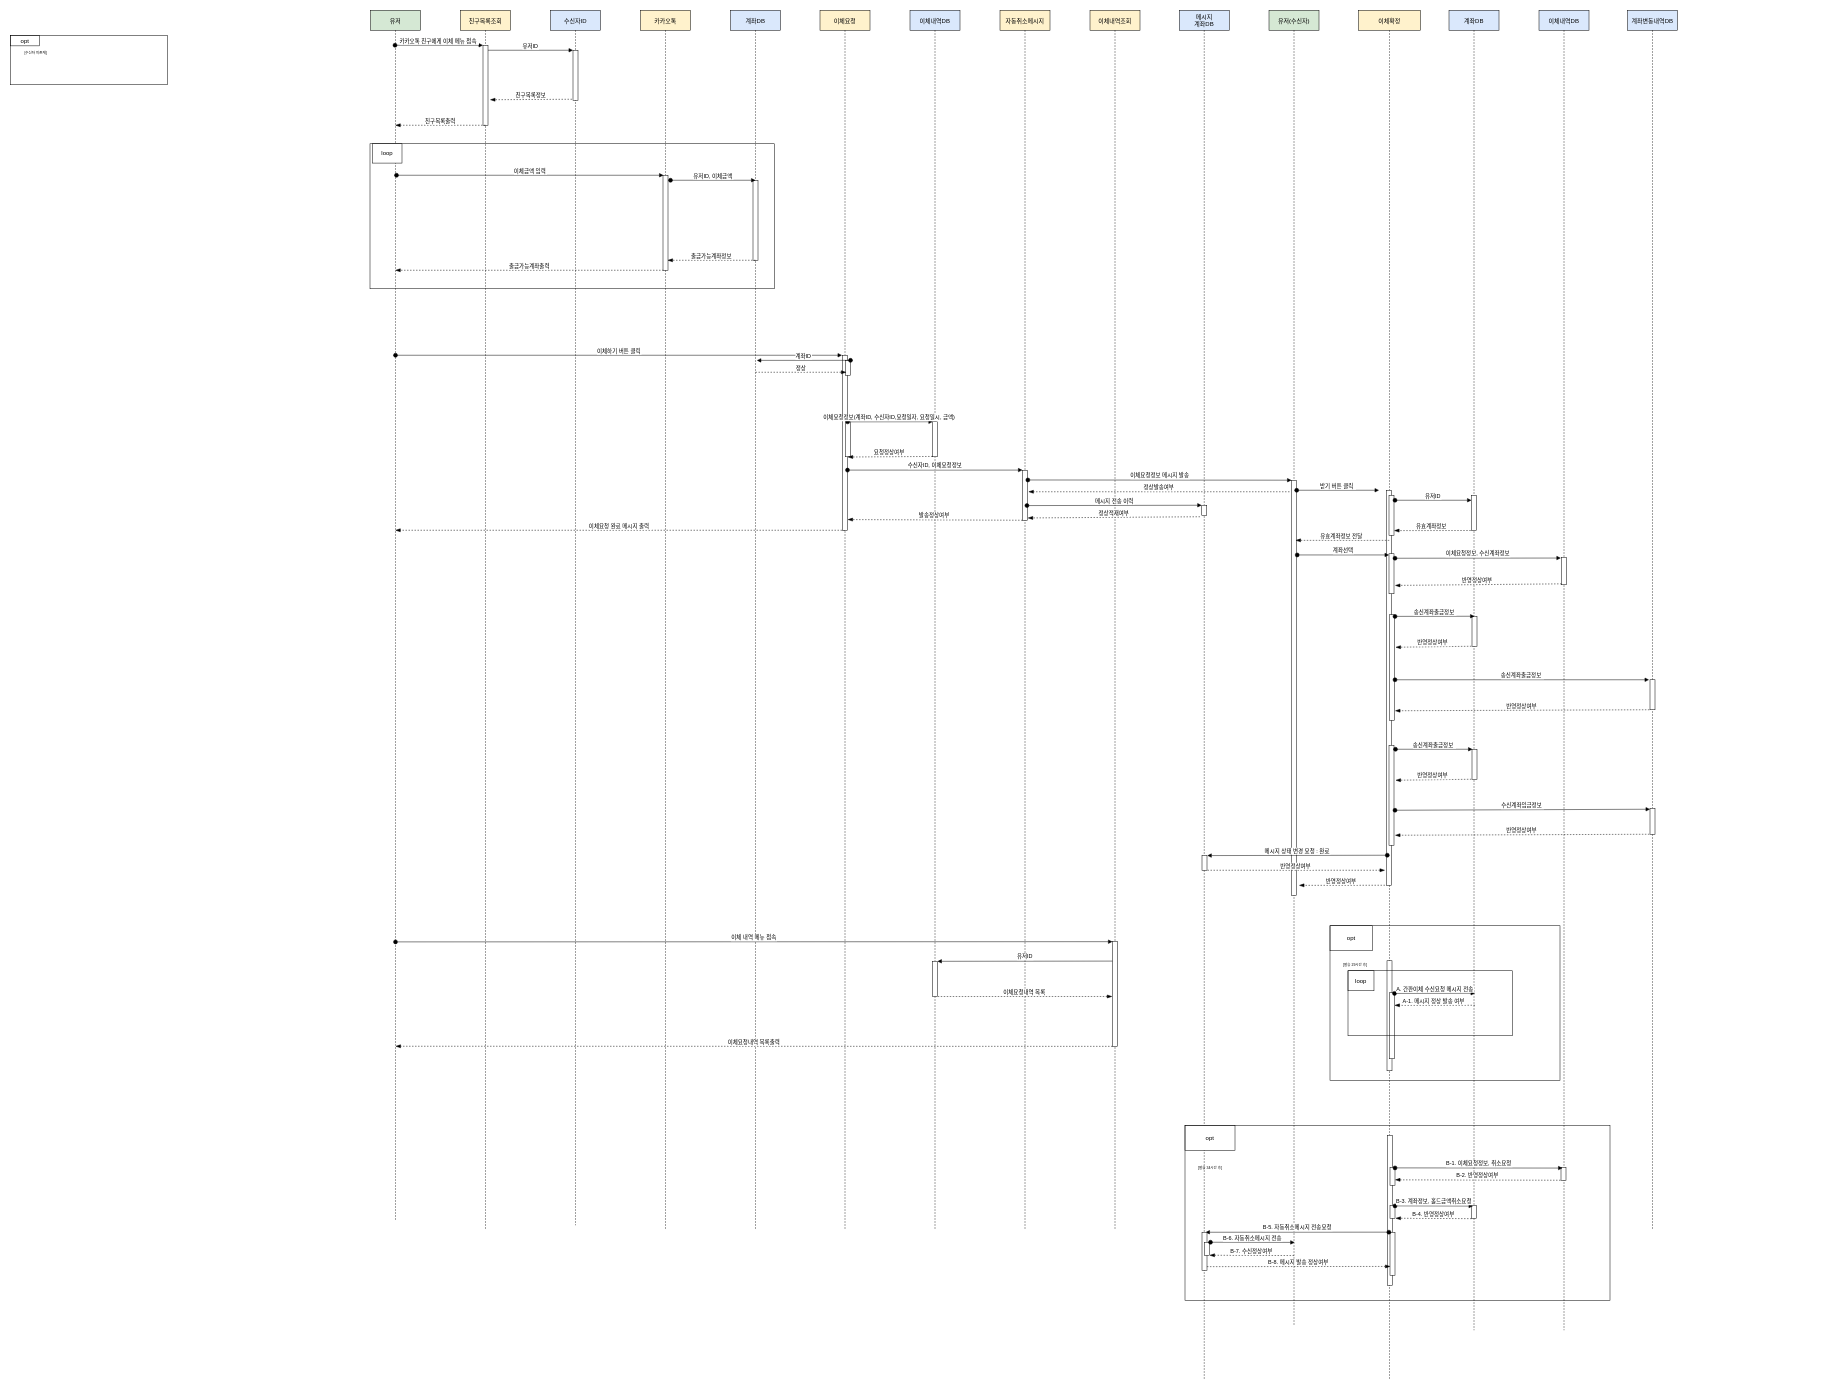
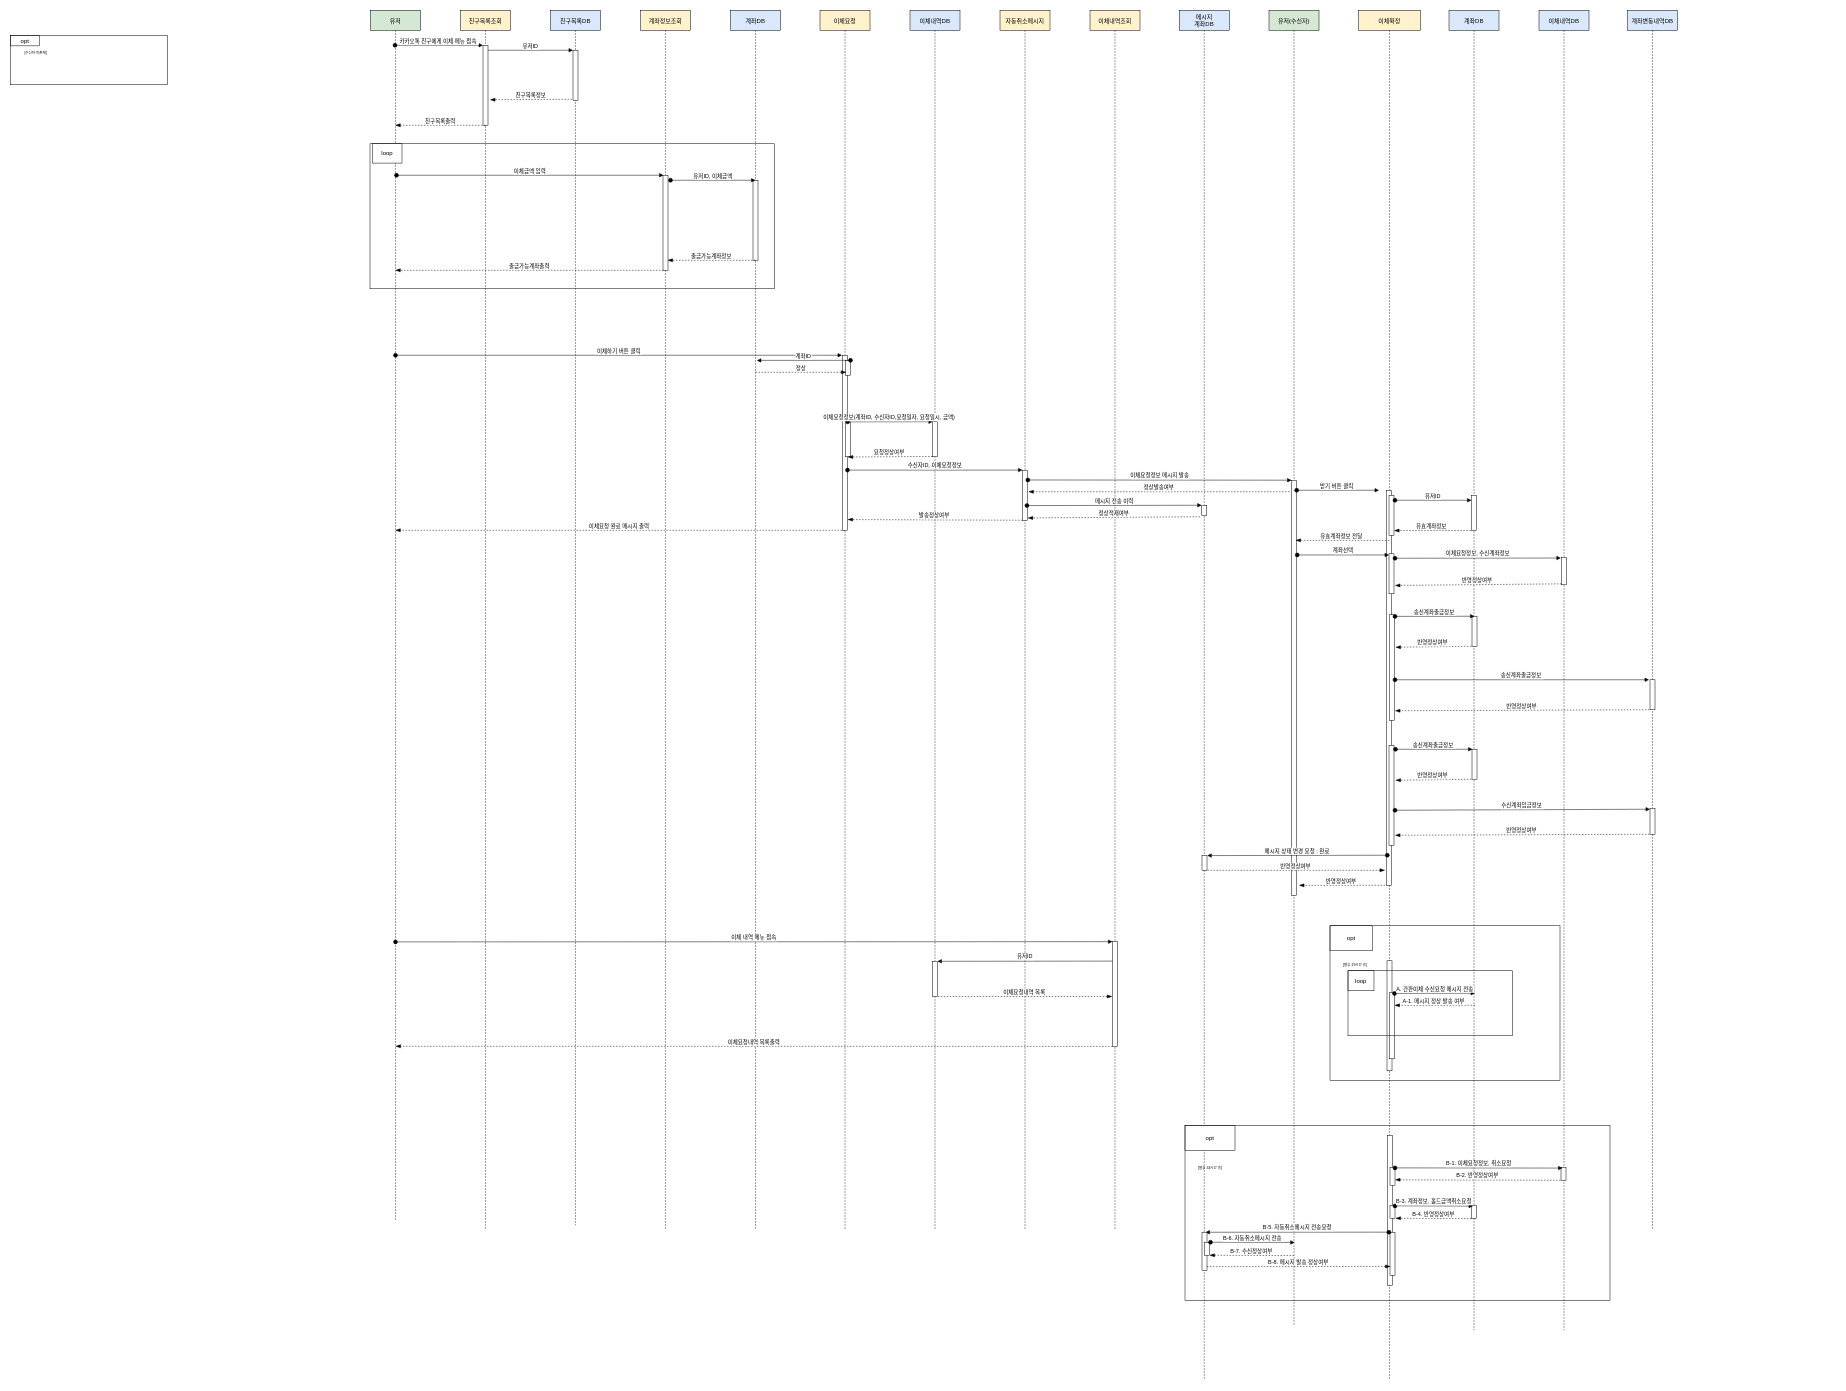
node "수신자ID": label "수신자ID" -> "친구목록DB"
node "카카오톡": label "카카오톡" -> "계좌정보조회"
